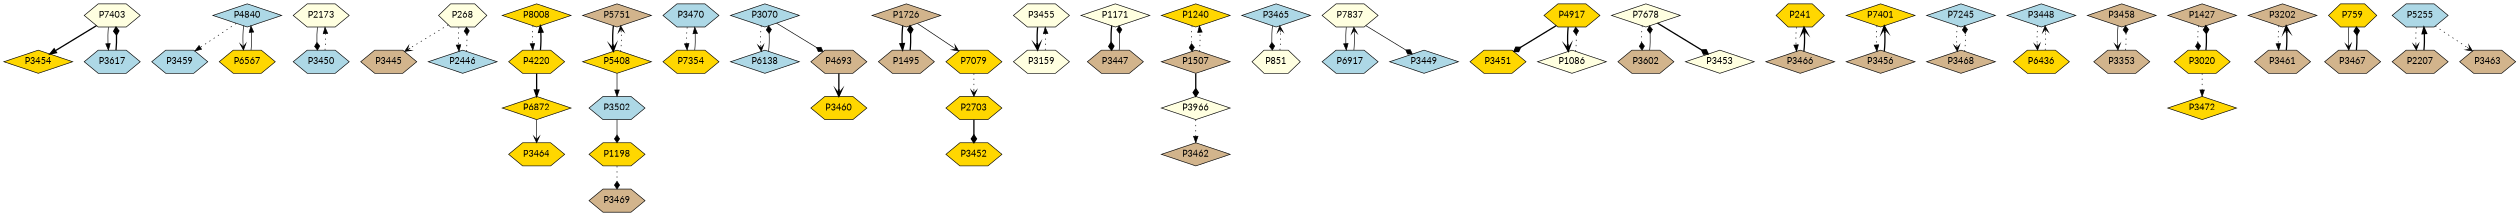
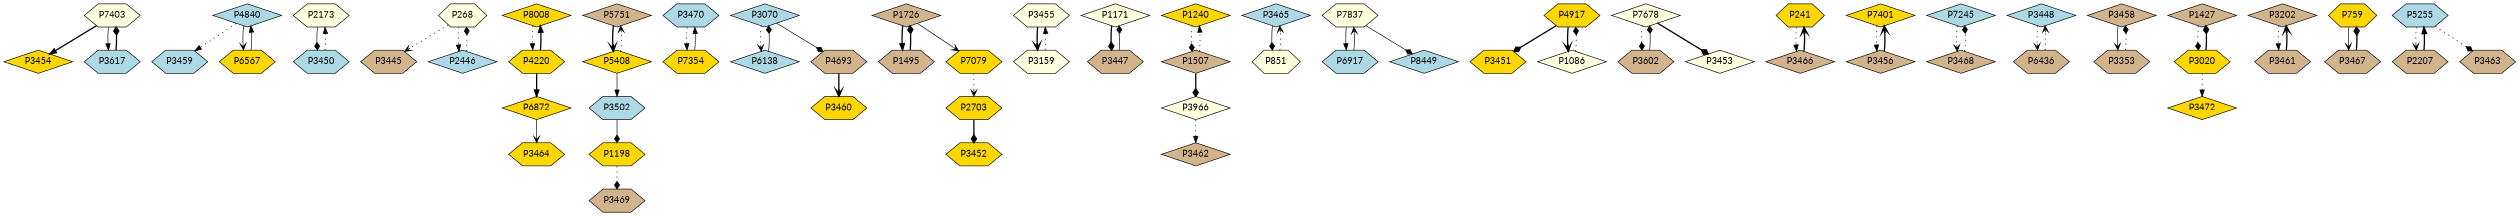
edge "P5255" -> "P3463": arrowhead vee -> diamond
node "P3449": label "P3449" -> "P8449"
node "P6436": fillcolor gold -> tan
